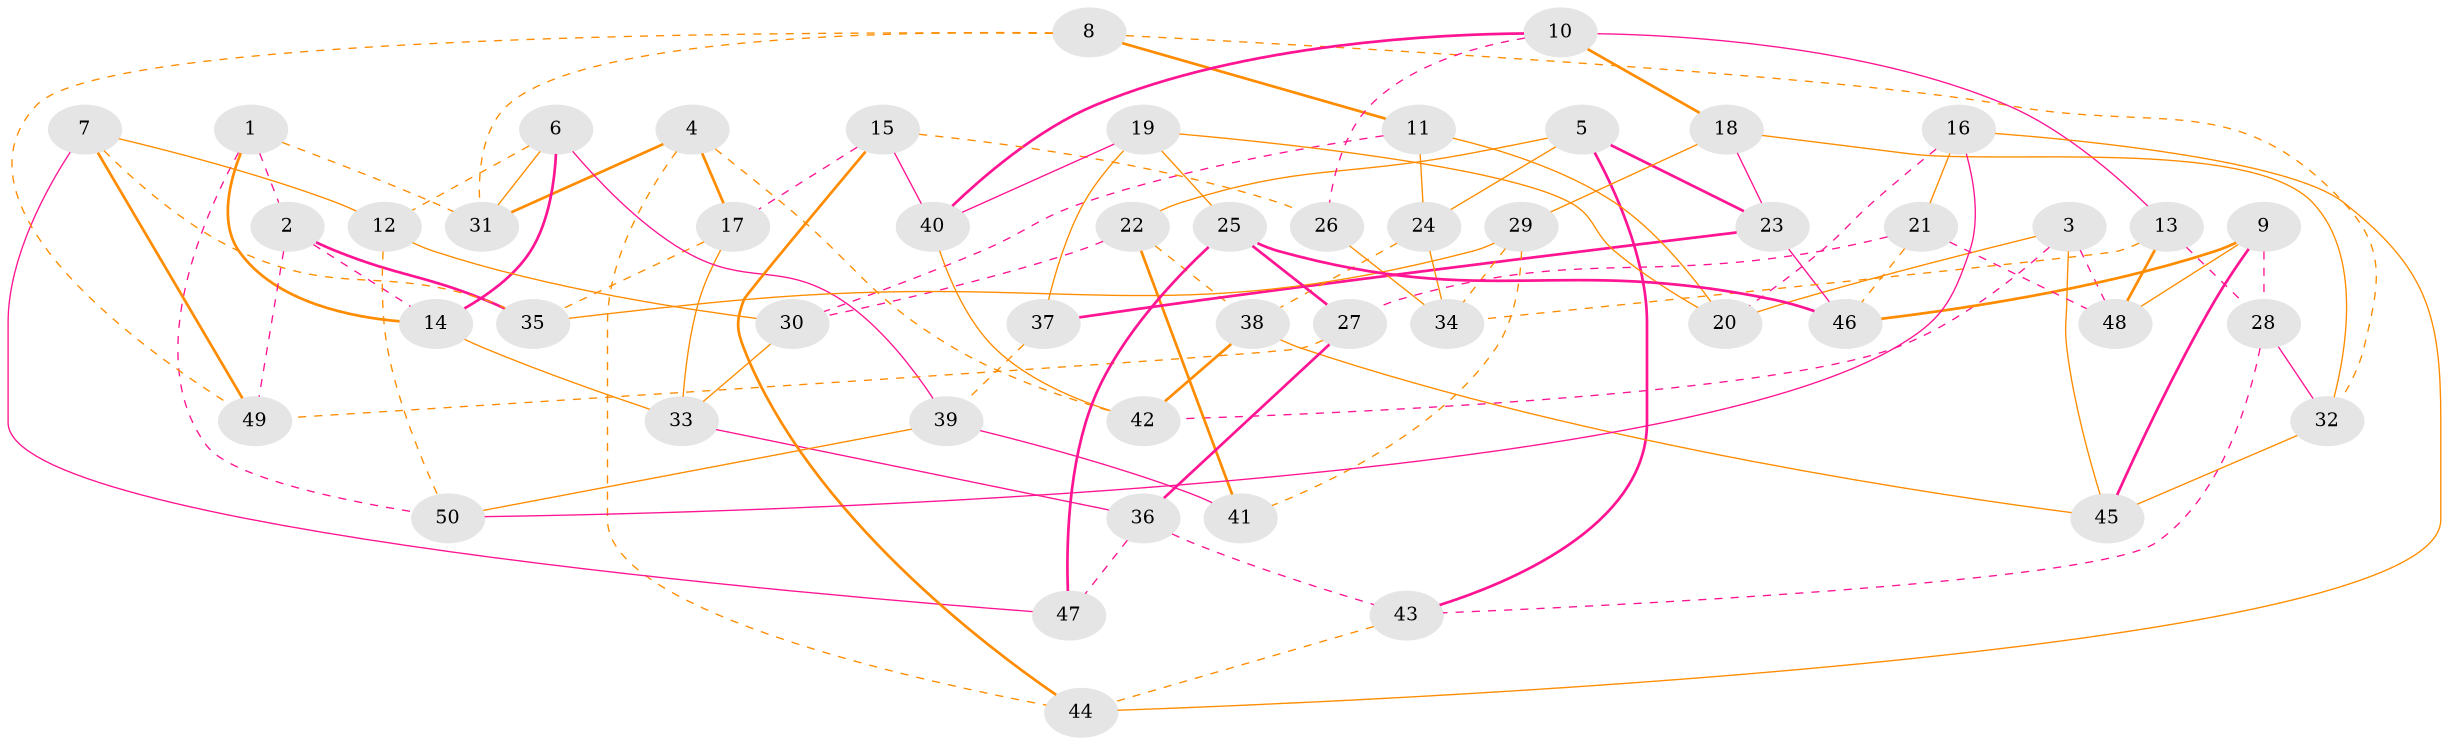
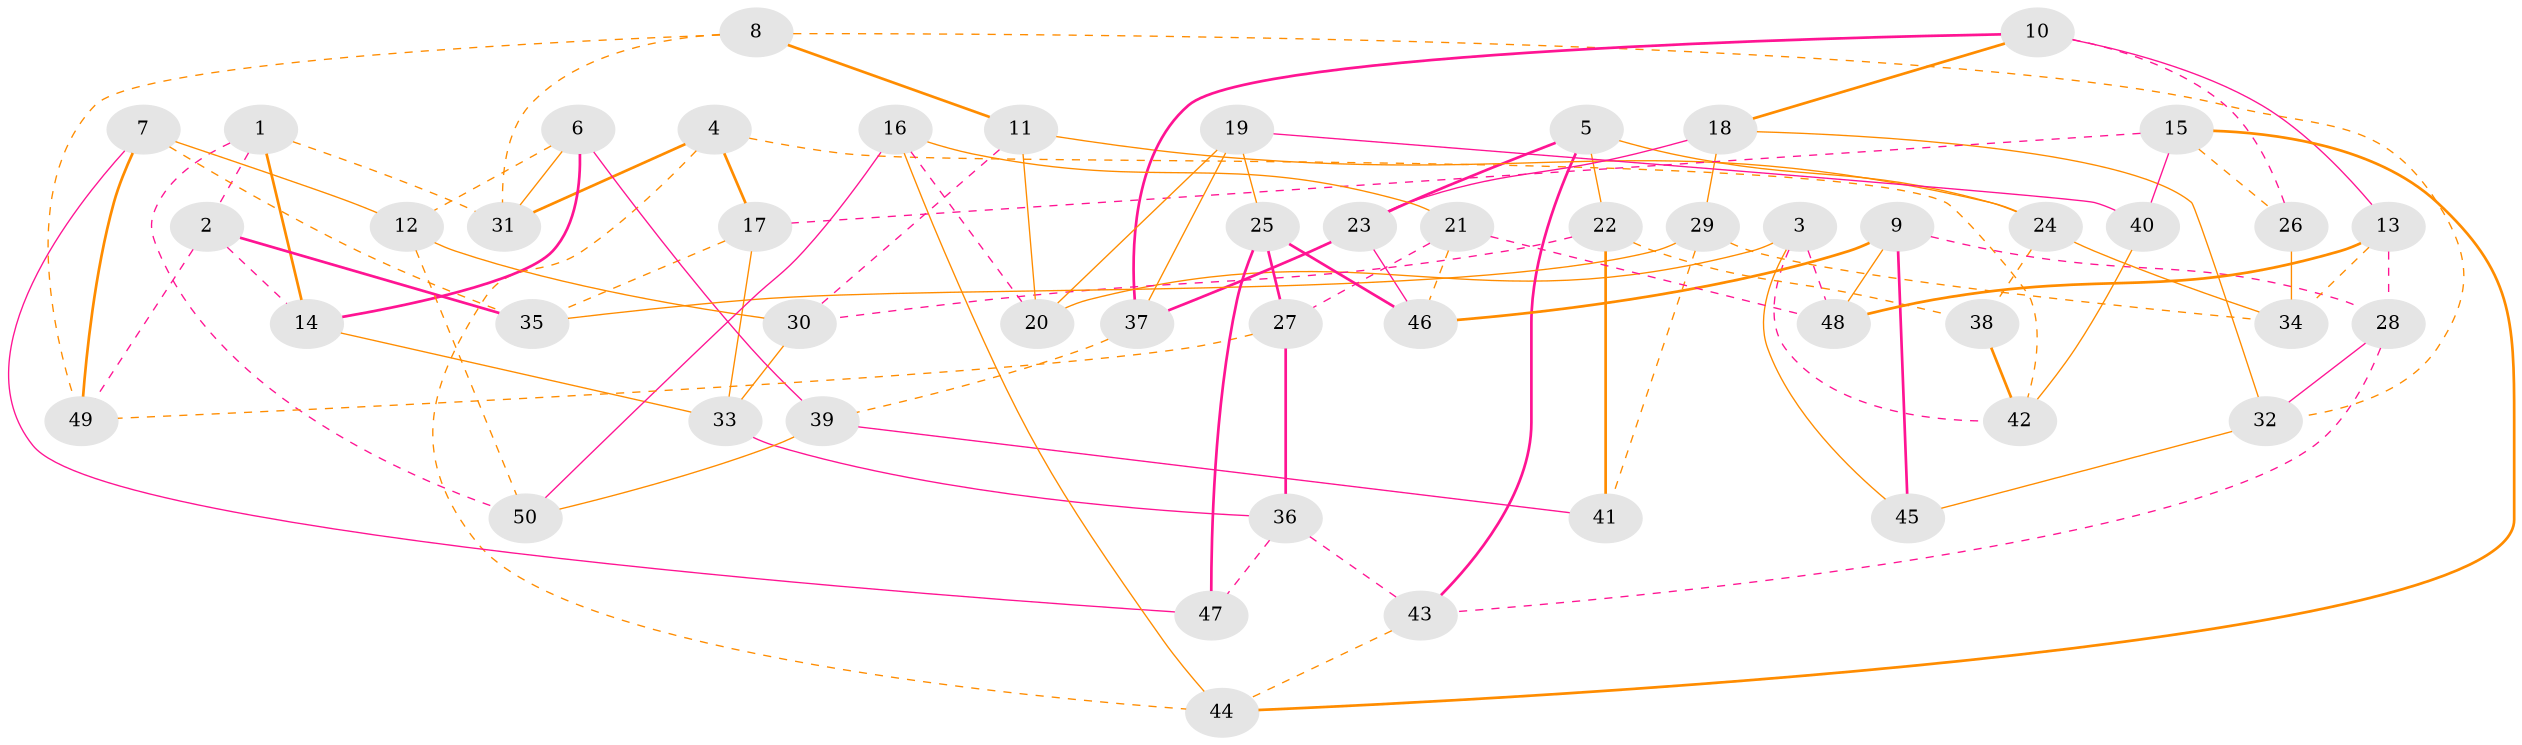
edge "10" -- "40": now "10" -- "37"
edge "38" -- "45": removed
